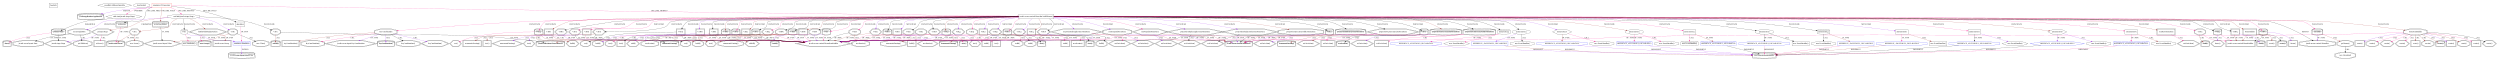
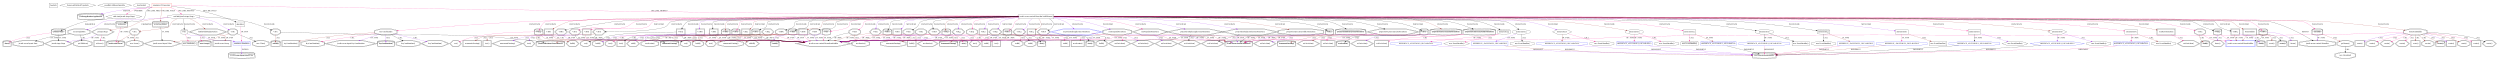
node "frameworkRelatedTypesInfo": added
edge "javafx.scene.control.MenuBar buildMenus()" -> "VAR74": removed, label "INSTANTIATE"
node "propertiesEditLightArmyMenuItem": color black -> blue
node "javafx.scene.control.MenuBuilder": color black -> blue
